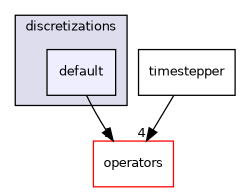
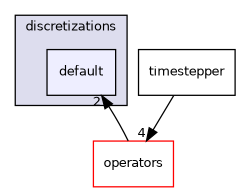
edge "default" -> "operators": reversed
